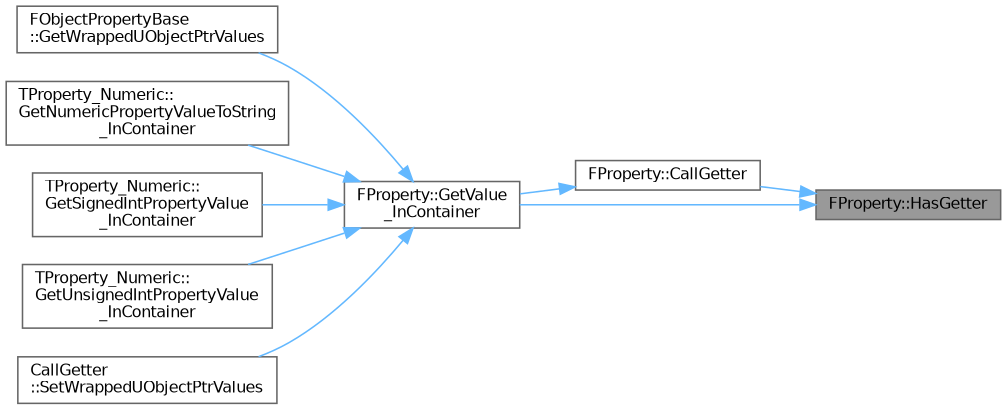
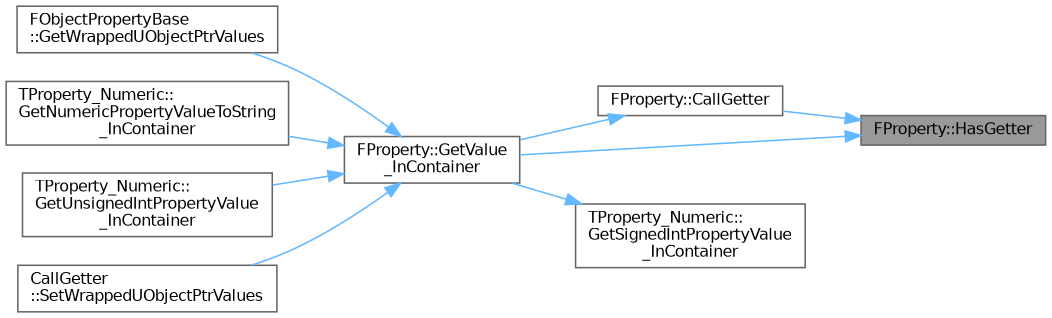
edge "TProperty_Numeric:: GetSignedIntPropertyValue _InContainer" -> "FProperty::GetValue _InContainer": reversed
